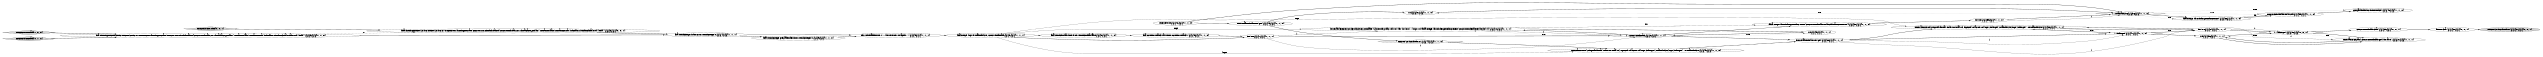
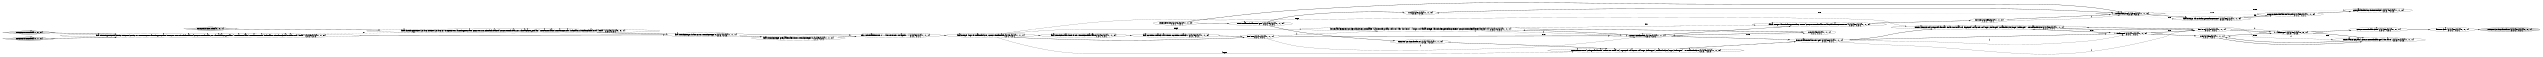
node "executorService.shutdown()@@@44@@@['1', '1', '0']": shape diamond -> ellipse
